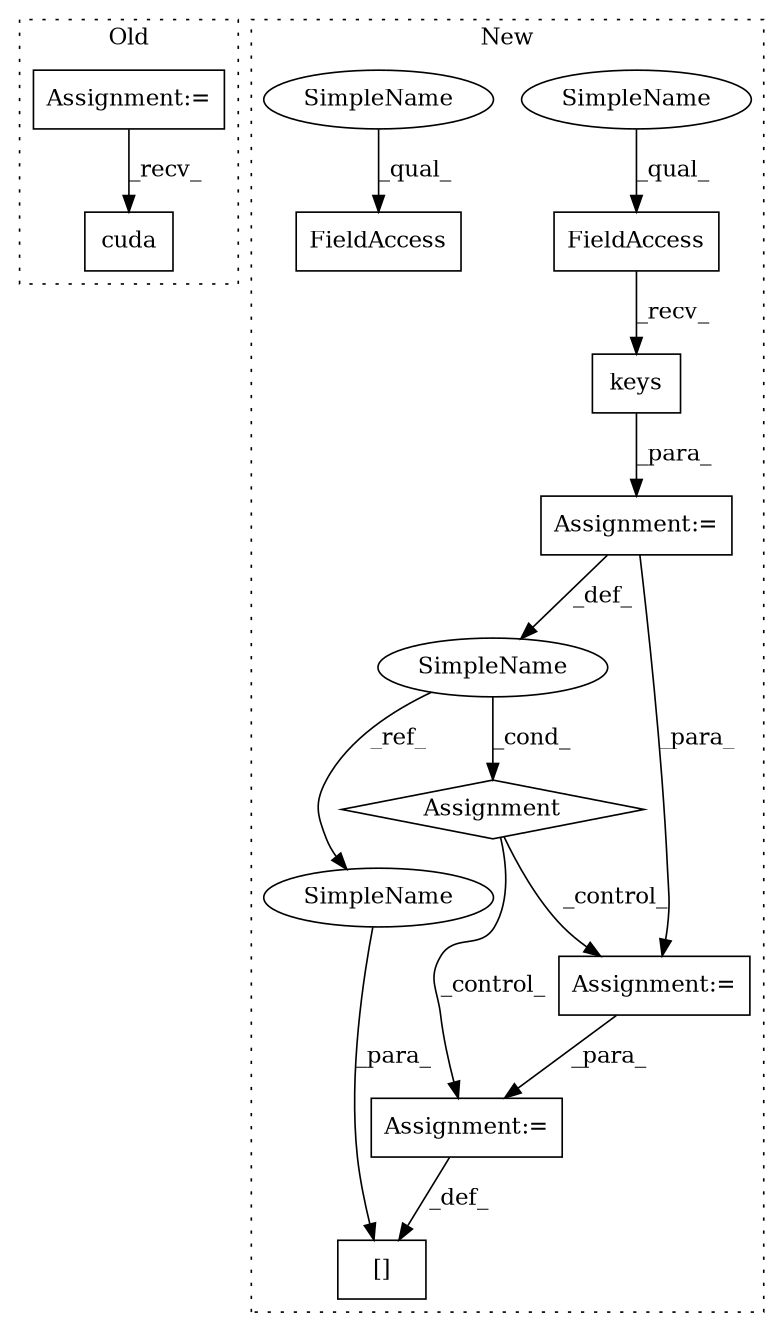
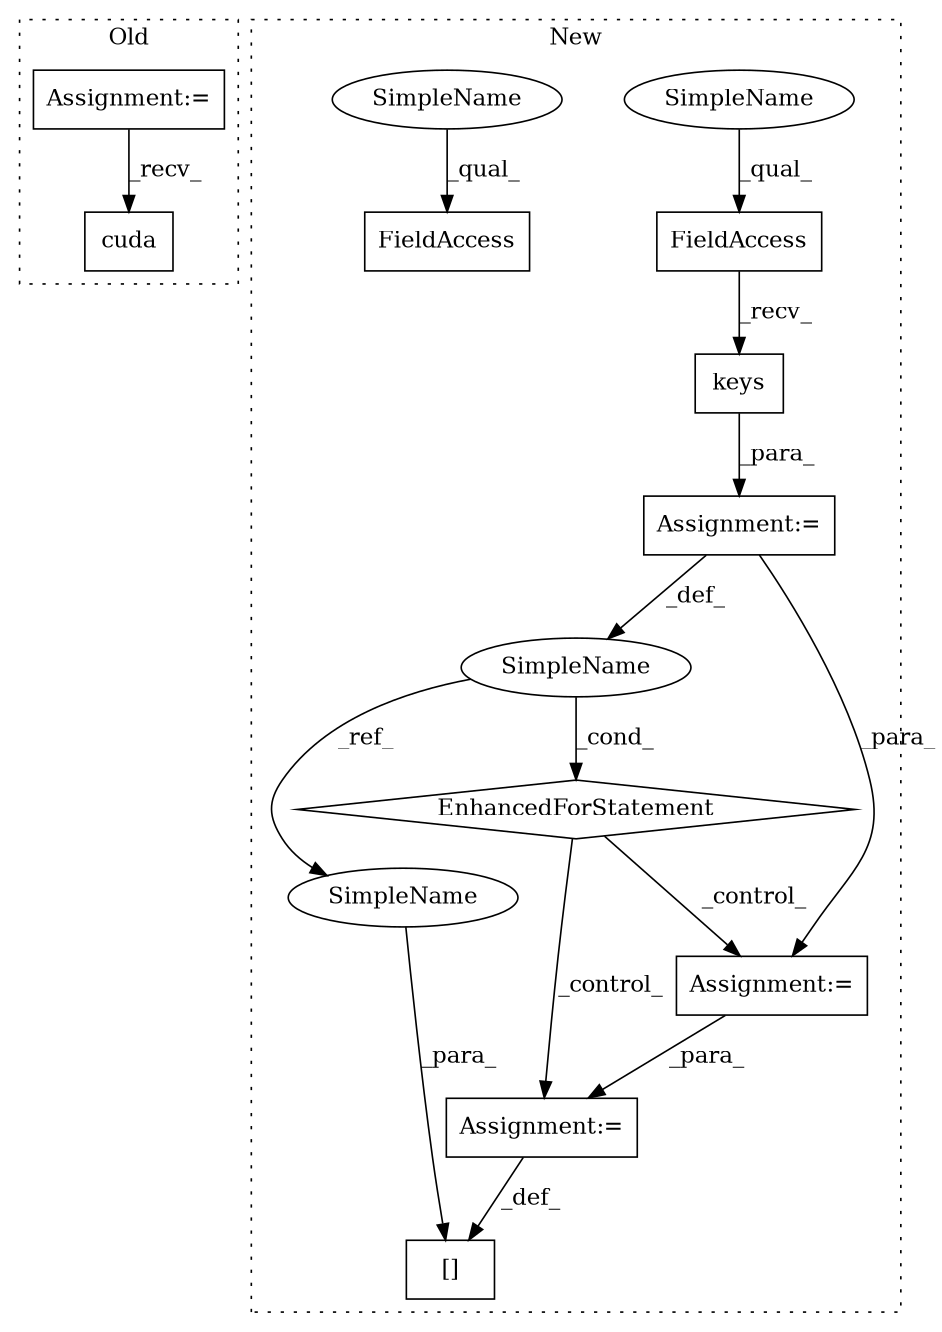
node "Assignment": label "Assignment" -> "EnhancedForStatement"
